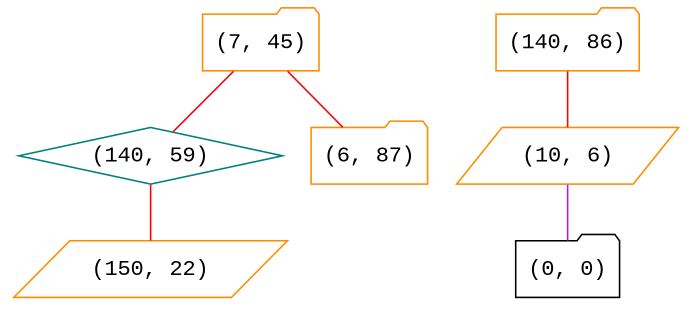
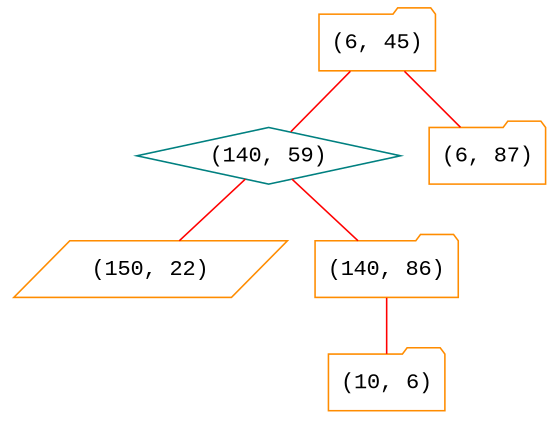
node "(7, 45)": label "(7, 45)" -> "(6, 45)"
node "(10, 6)": shape parallelogram -> folder
edge "(140, 59)" -- "(140, 86)": added
node "(0, 0)": removed
